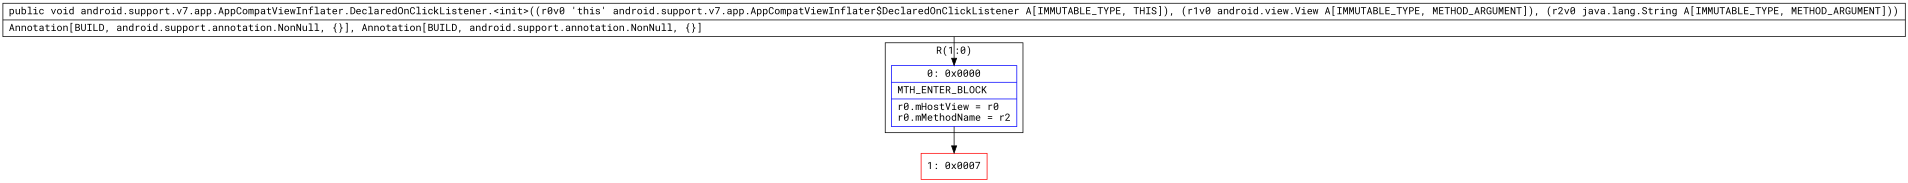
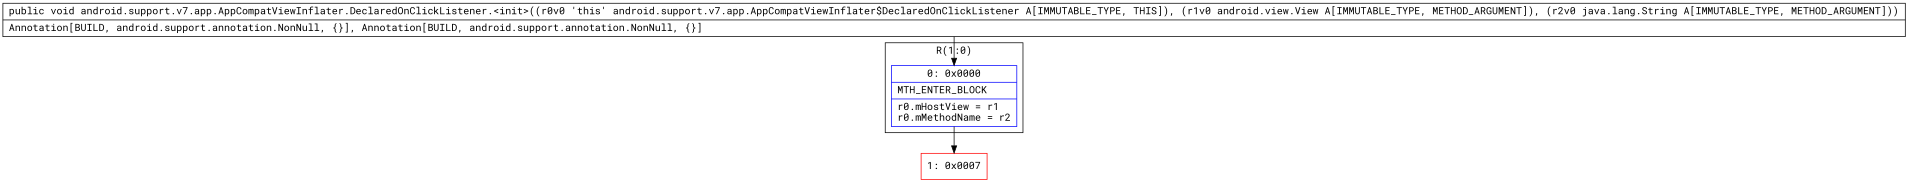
node "0: 0x0000": text "r0.mHostView = r0" -> "r0.mHostView = r1"
